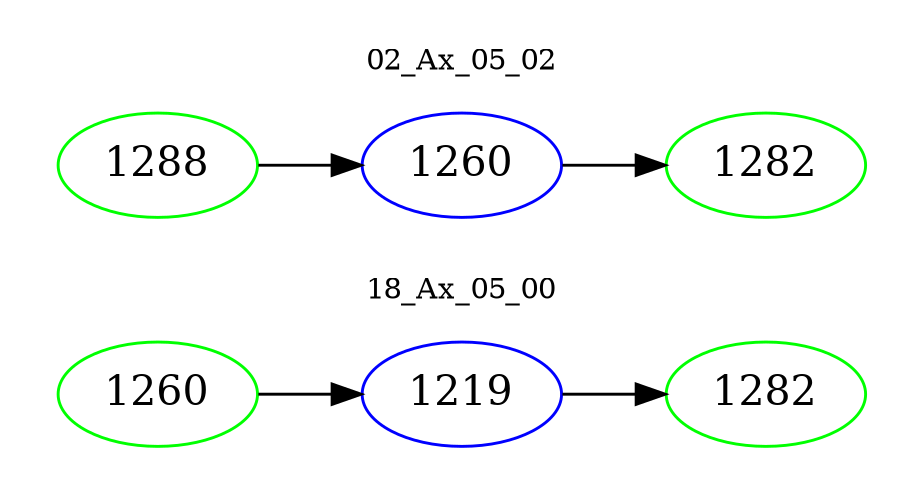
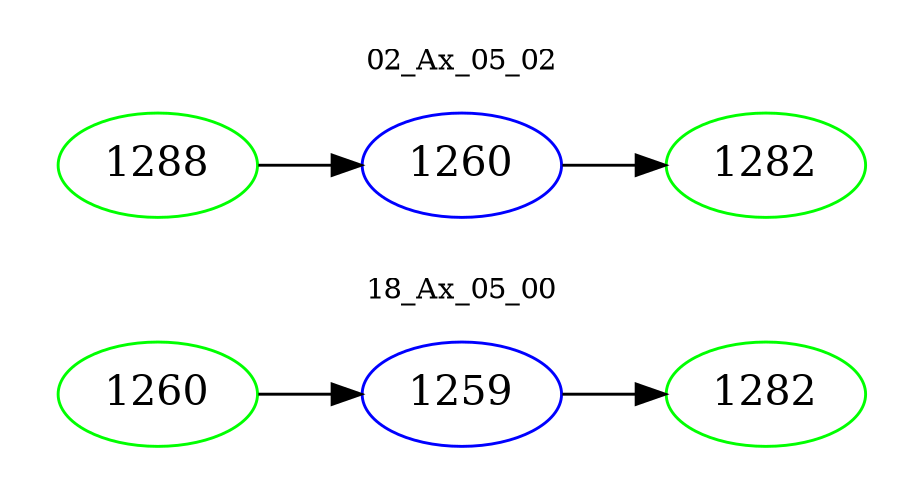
node "1219": label "1219" -> "1259"
